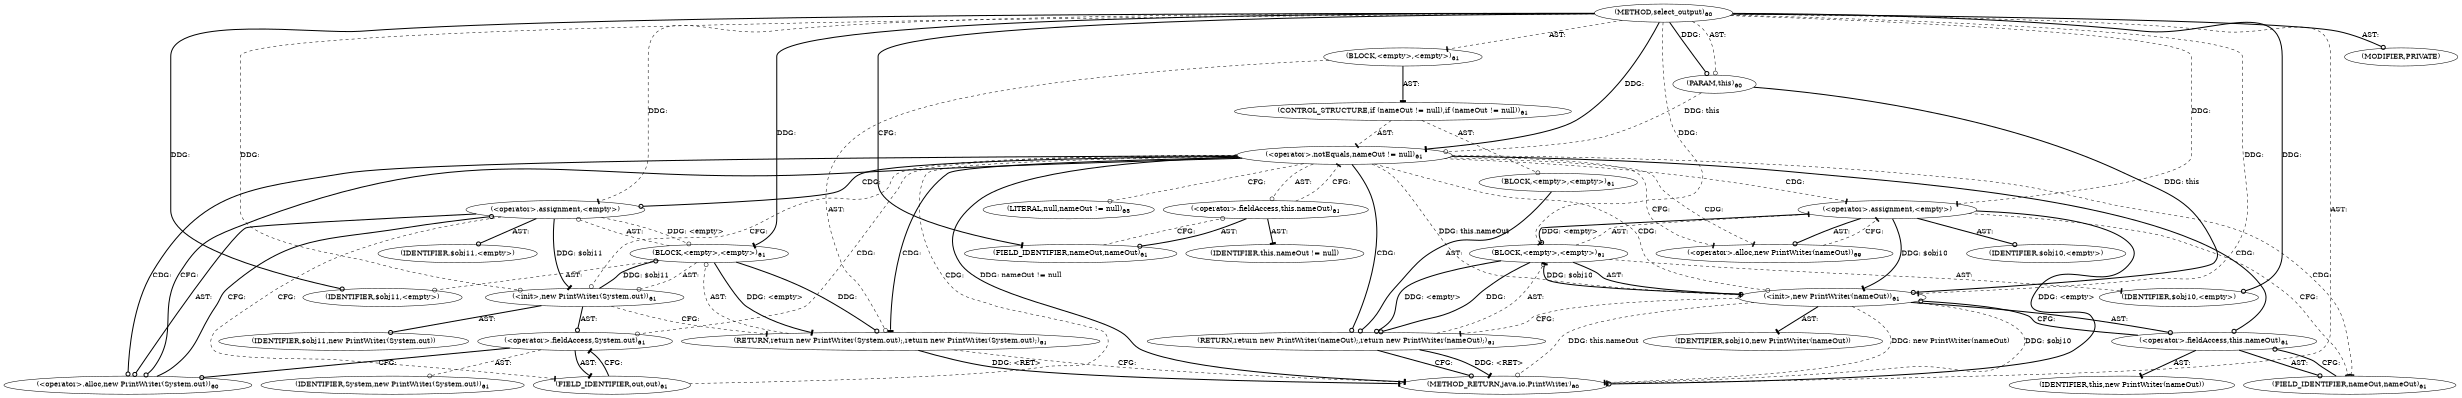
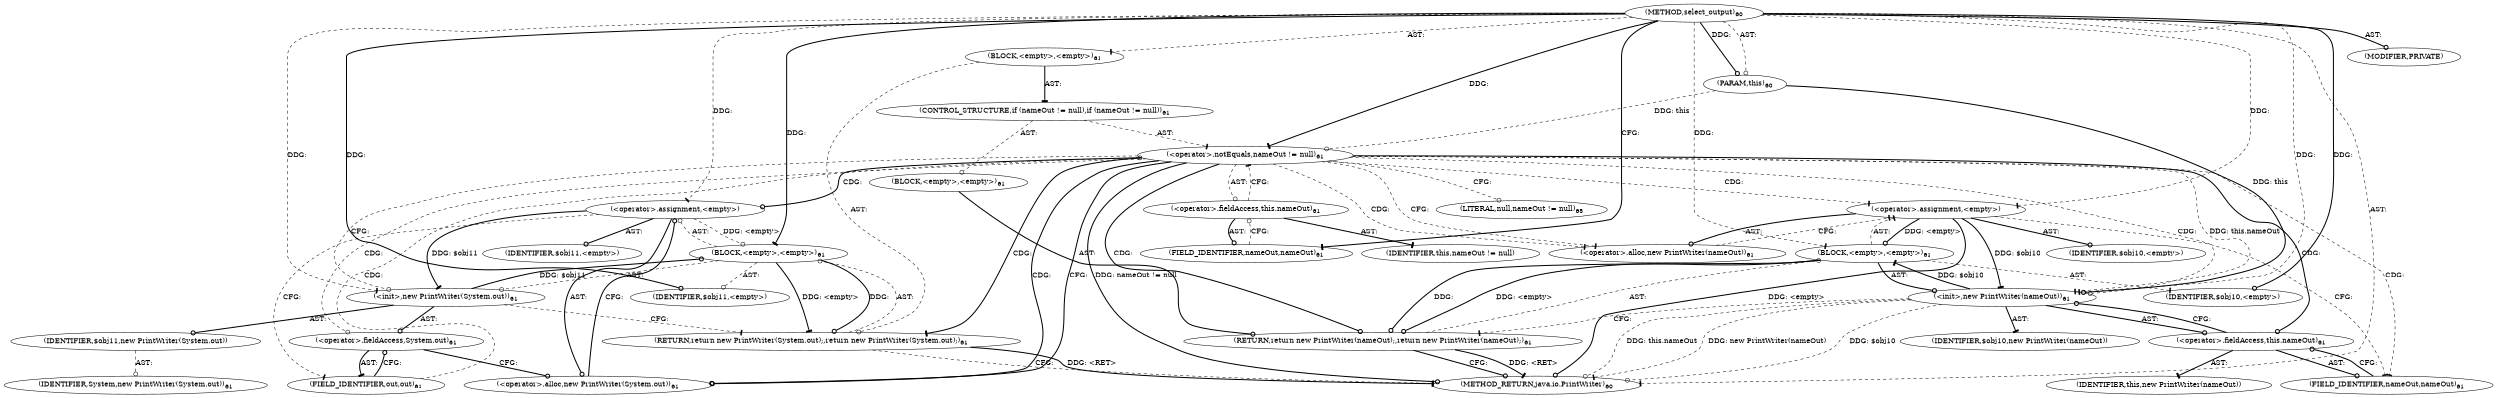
edge "(METHOD,select_output)" -> "(<init>,new PrintWriter(System.out))": arrowhead odot -> tee
node "(<operator>.alloc,new PrintWriter(nameOut))": text "69" -> "61"
edge "(<operator>.notEquals,nameOut != null)" -> "(METHOD_RETURN,java.io.PrintWriter)": arrowhead tee -> odot
edge "(<operator>.fieldAccess,System.out)" -> "(IDENTIFIER,System,new PrintWriter(System.out))": now "(IDENTIFIER,$obj11,new PrintWriter(System.out))" -> "(IDENTIFIER,System,new PrintWriter(System.out))"
edge "(FIELD_IDENTIFIER,out,out)" -> "(<operator>.fieldAccess,System.out)": arrowhead tee -> odot
node "(<operator>.alloc,new PrintWriter(System.out))": text "60" -> "61"
